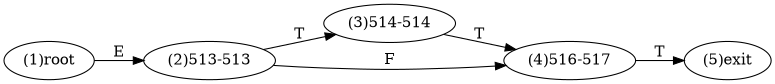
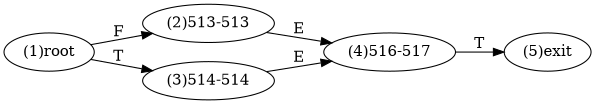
edge "(3)514-514" -> "(4)516-517": label "T" -> "E"
edge "(2)513-513" -> "(3)514-514": now "(1)root" -> "(3)514-514"
edge "(1)root" -> "(2)513-513": label "E" -> "F"
edge "(2)513-513" -> "(4)516-517": label "F" -> "E"
